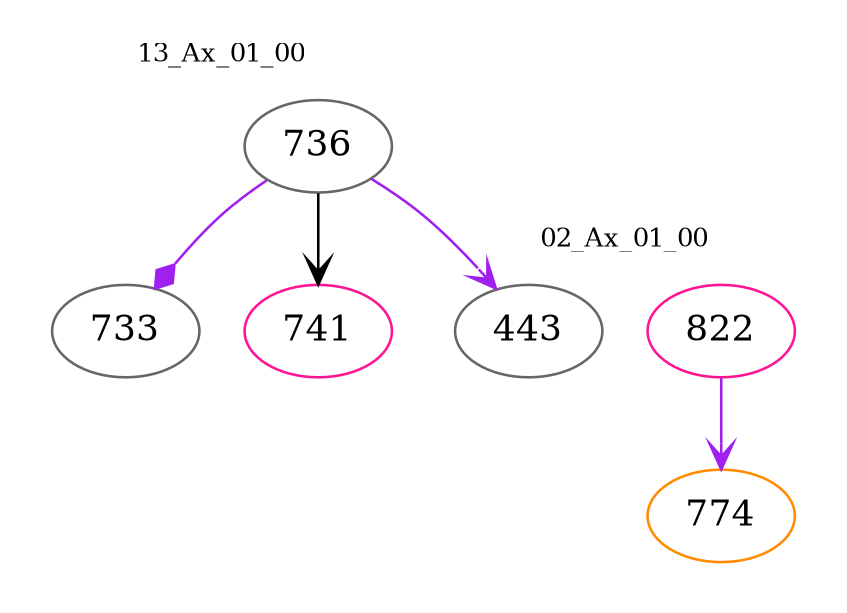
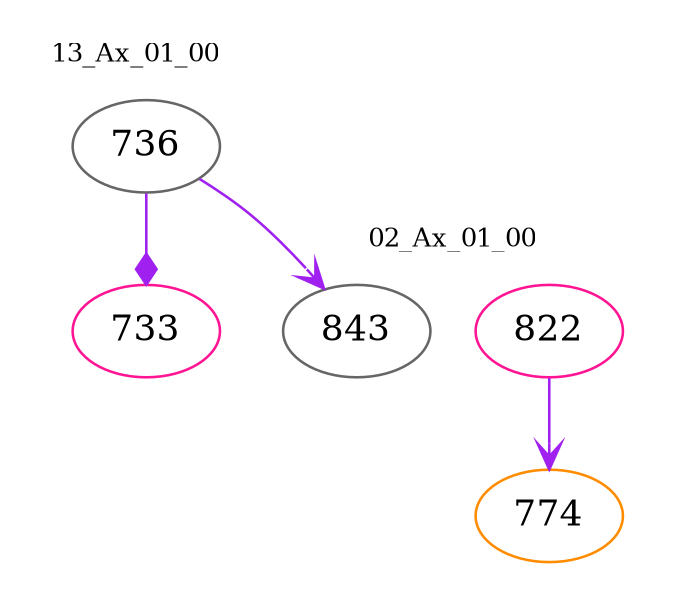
node "733": color gray40 -> deeppink
node "741": removed
node "443": label "443" -> "843"
